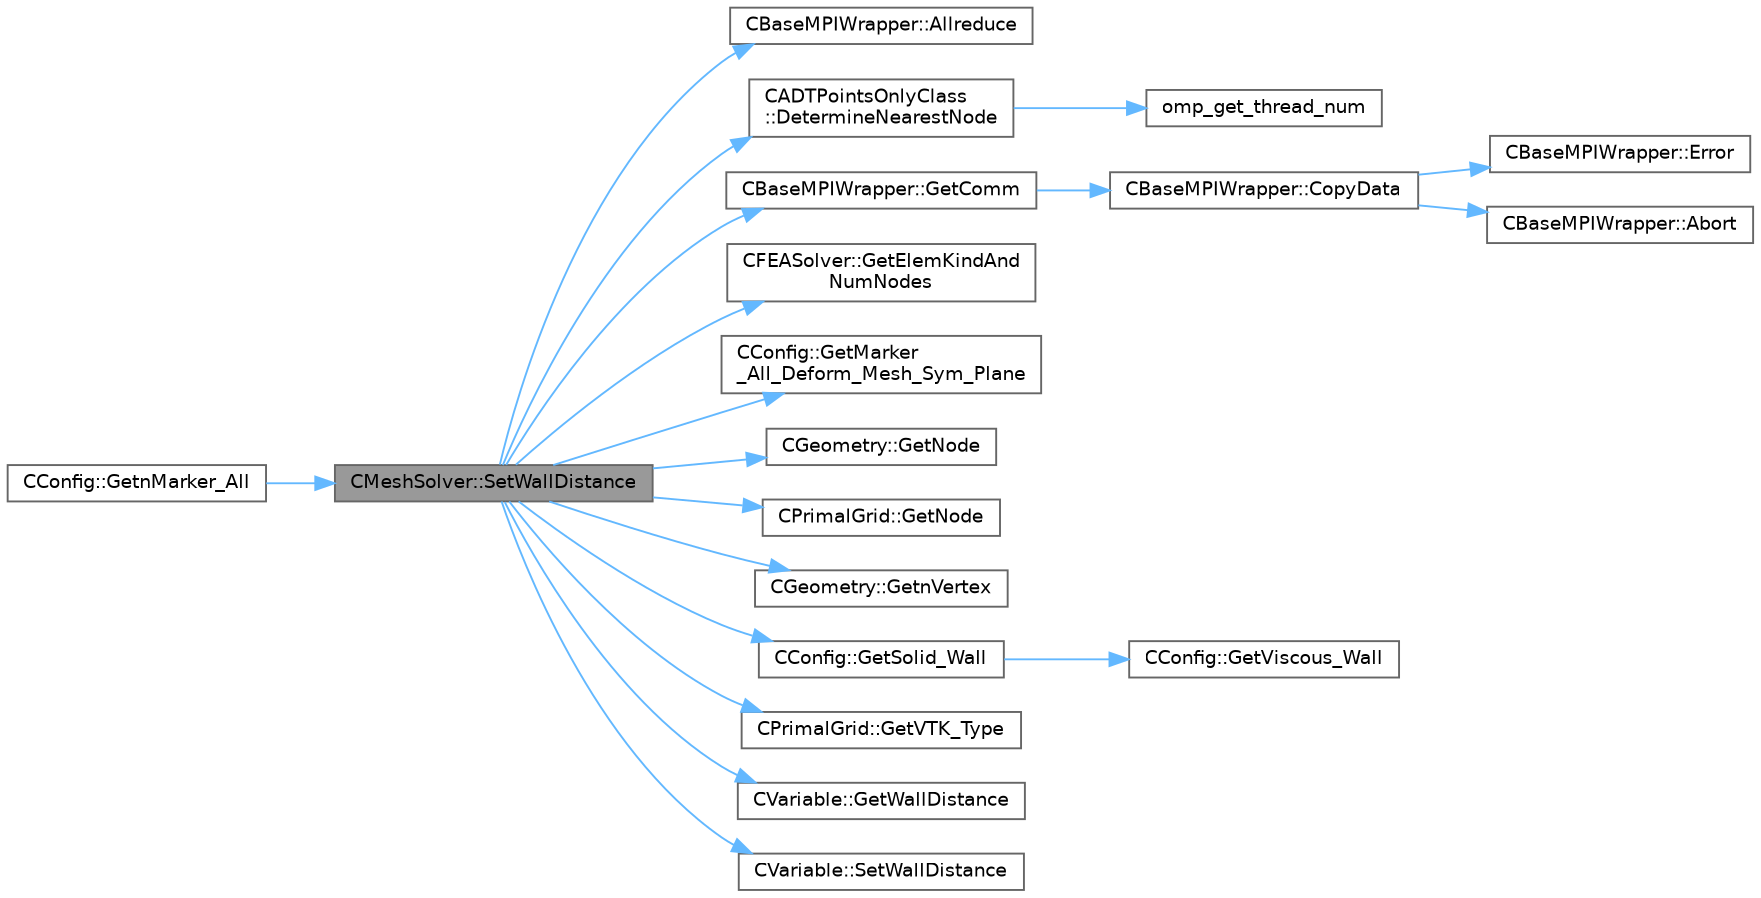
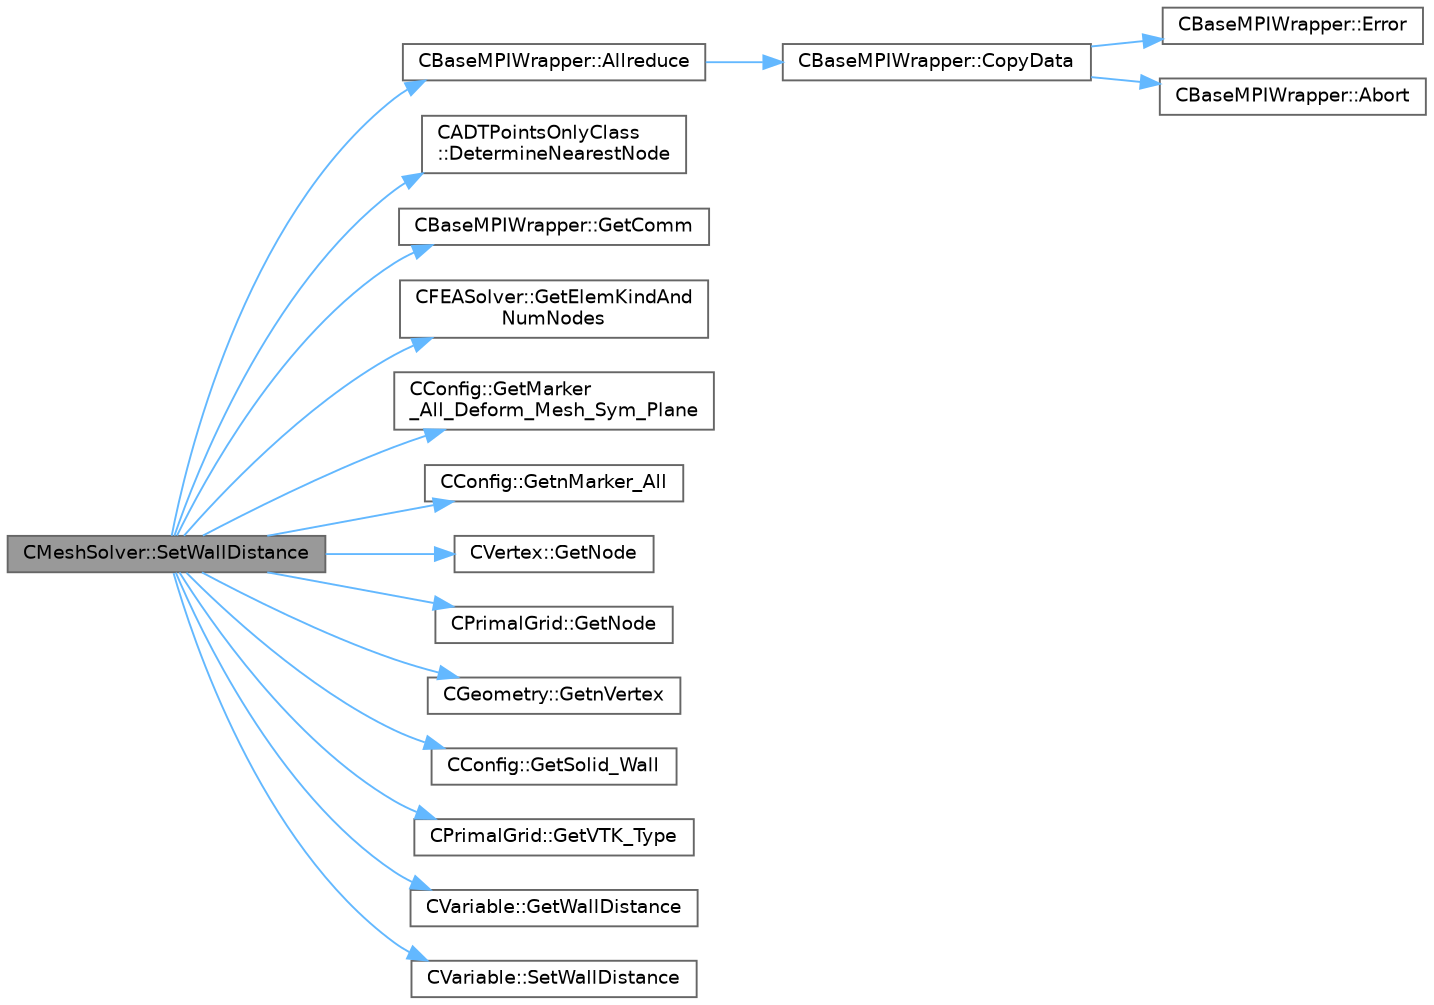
node "omp_get_thread_num": removed
edge "CBaseMPIWrapper::GetComm" -> "CBaseMPIWrapper::CopyData": now "CBaseMPIWrapper::Allreduce" -> "CBaseMPIWrapper::CopyData"
node "CGeometry::GetNode": label "CGeometry::GetNode" -> "CVertex::GetNode"
edge "CConfig::GetnMarker_All" -> "CMeshSolver::SetWallDistance": reversed
node "CConfig::GetViscous_Wall": removed
